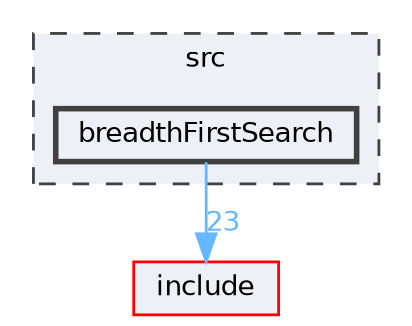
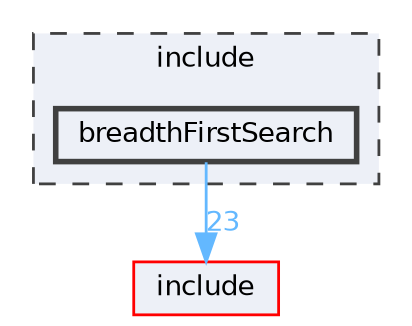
cluster "src": label "src" -> "include"
